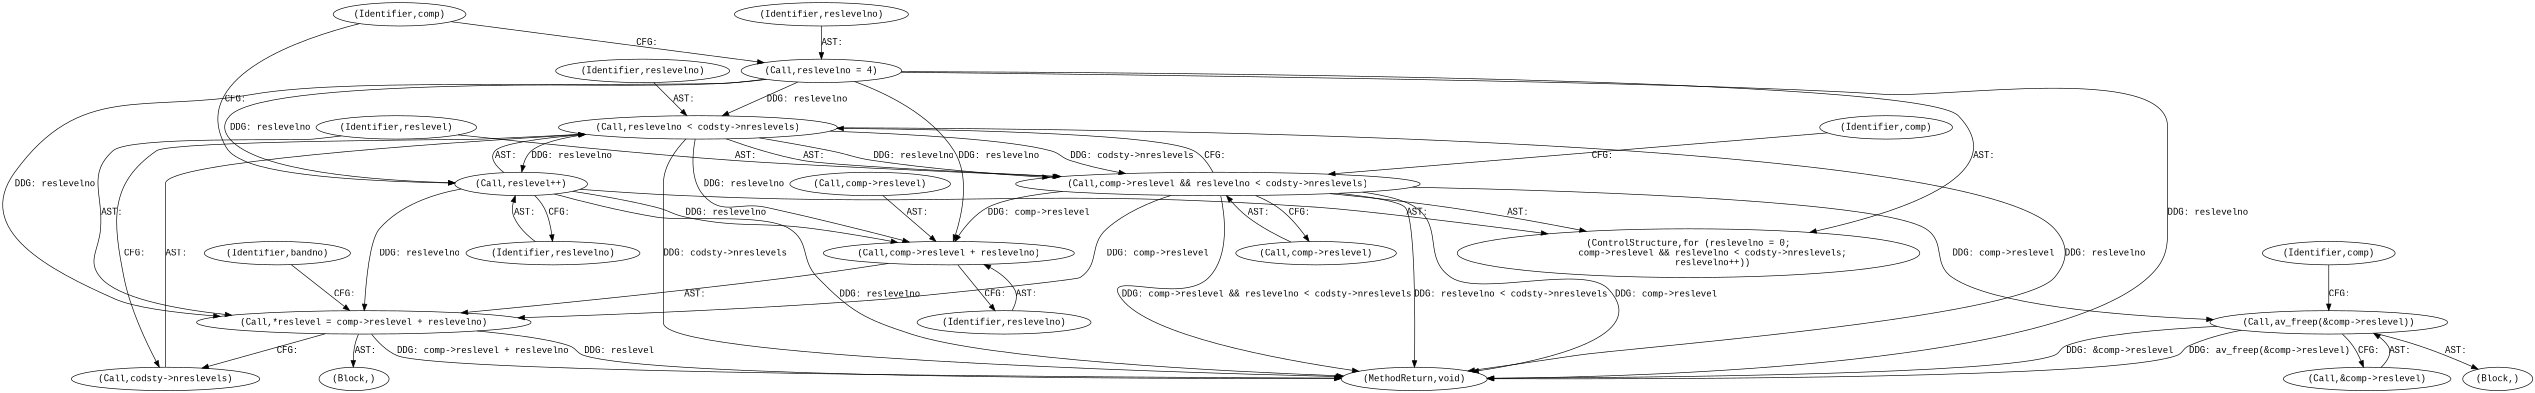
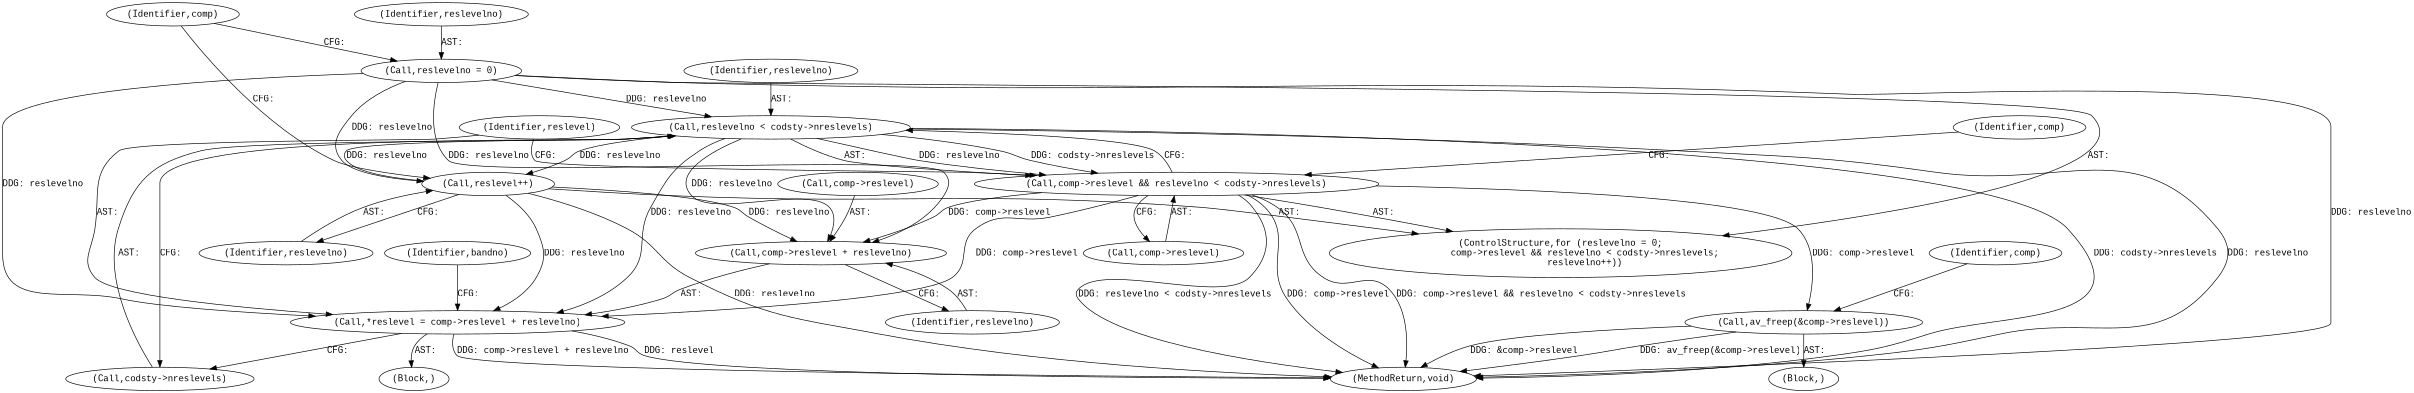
node "(Call,reslevelno = 4)": label "(Call,reslevelno = 4)" -> "(Call,reslevelno = 0)"
edge "(Call,reslevel++)" -> "(Call,reslevelno < codsty->nreslevels)": label "AST: " -> "DDG: reslevelno"
edge "(Identifier,reslevel)" -> "(Call,comp->reslevel && reslevelno < codsty->nreslevels)": label "AST: " -> "CFG: "
edge "(Call,reslevelno < codsty->nreslevels)" -> "(Call,*reslevel = comp->reslevel + reslevelno)": added, label "DDG: reslevelno"
node "(Call,&comp->reslevel)": removed
